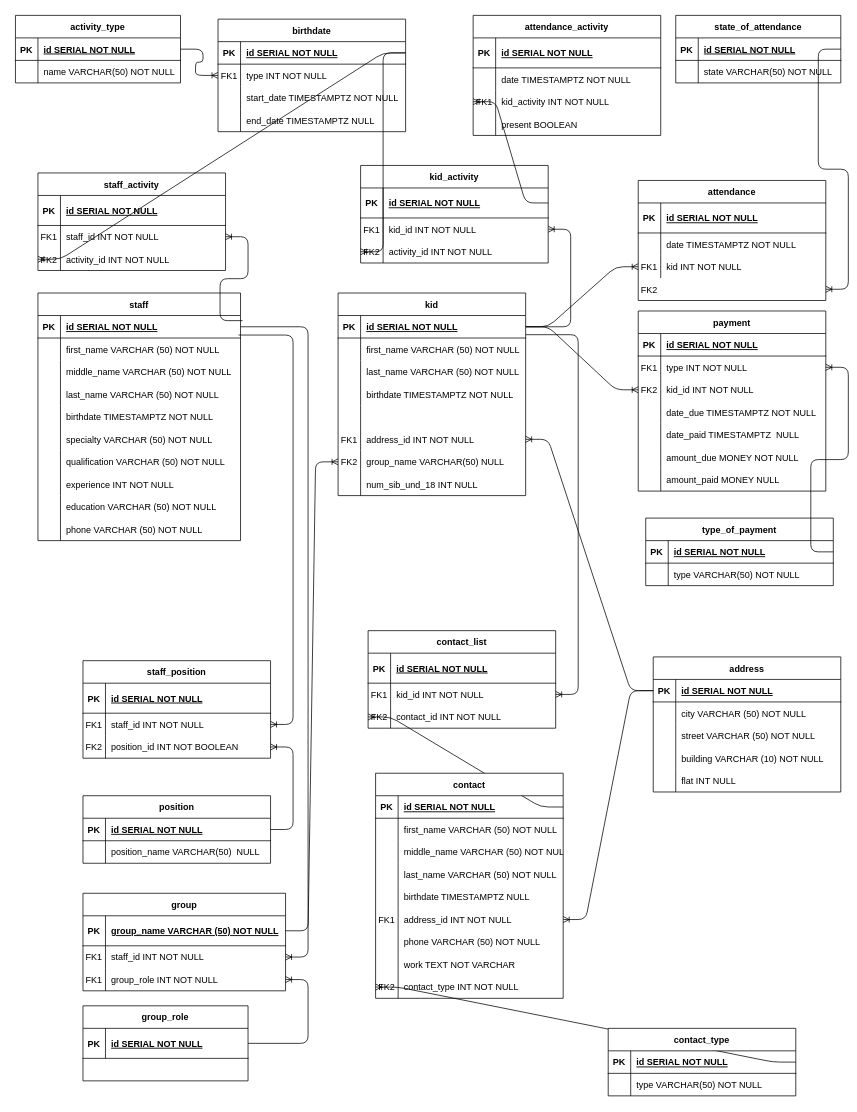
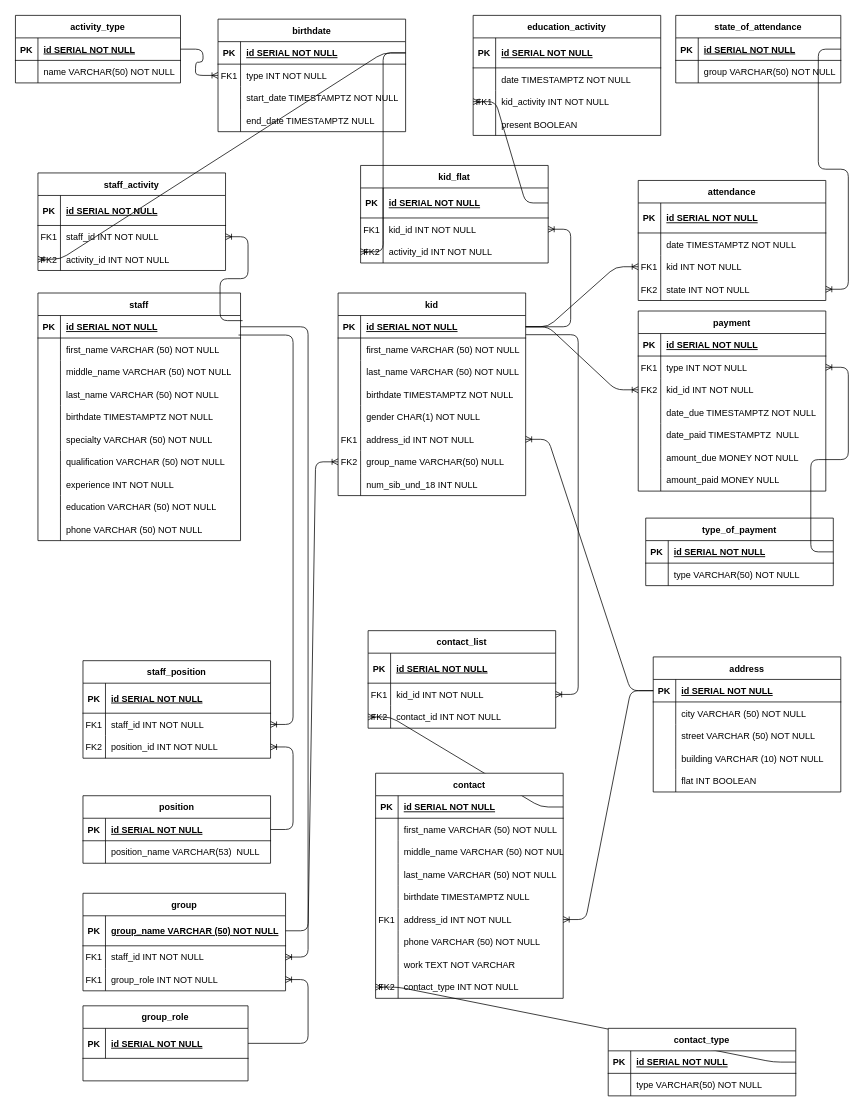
node "attendance_activity": label "attendance_activity" -> "education_activity"
node "state VARCHAR(50) NOT NULL": label "state VARCHAR(50) NOT NULL" -> "group VARCHAR(50) NOT NULL"
node "kid_activity": label "kid_activity" -> "kid_flat"
node "state INT NOT NULL": added
node "gender CHAR(1) NOT NULL": added
node "position_id INT NOT BOOLEAN": label "position_id INT NOT BOOLEAN" -> "position_id INT NOT NULL"
node "flat INT NULL": label "flat INT NULL" -> "flat INT BOOLEAN"
node "position_name VARCHAR(50) NULL": label "position_name VARCHAR(50) NULL" -> "position_name VARCHAR(53) NULL"
